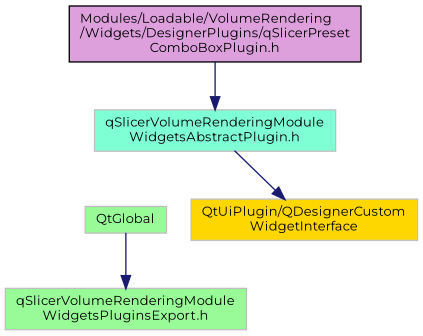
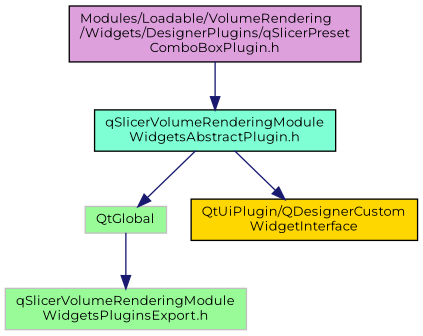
node "qSlicerVolumeRenderingModule WidgetsAbstractPlugin.h": color grey75 -> black
edge "qSlicerVolumeRenderingModule WidgetsAbstractPlugin.h" -> "QtGlobal": added
node "QtUiPlugin/QDesignerCustom WidgetInterface": color grey75 -> black
